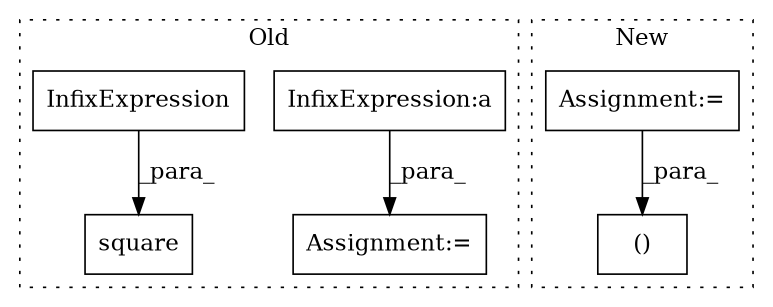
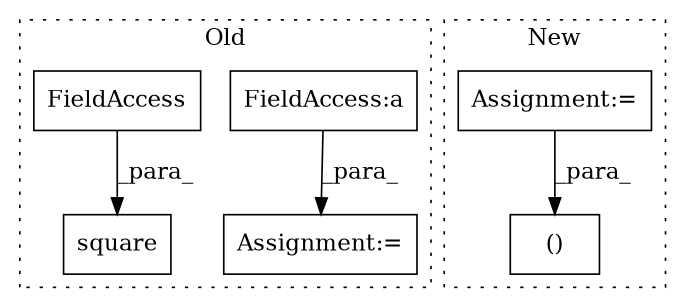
node "InfixExpression": label "InfixExpression" -> "FieldAccess"
node "InfixExpression:a": label "InfixExpression:a" -> "FieldAccess:a"
